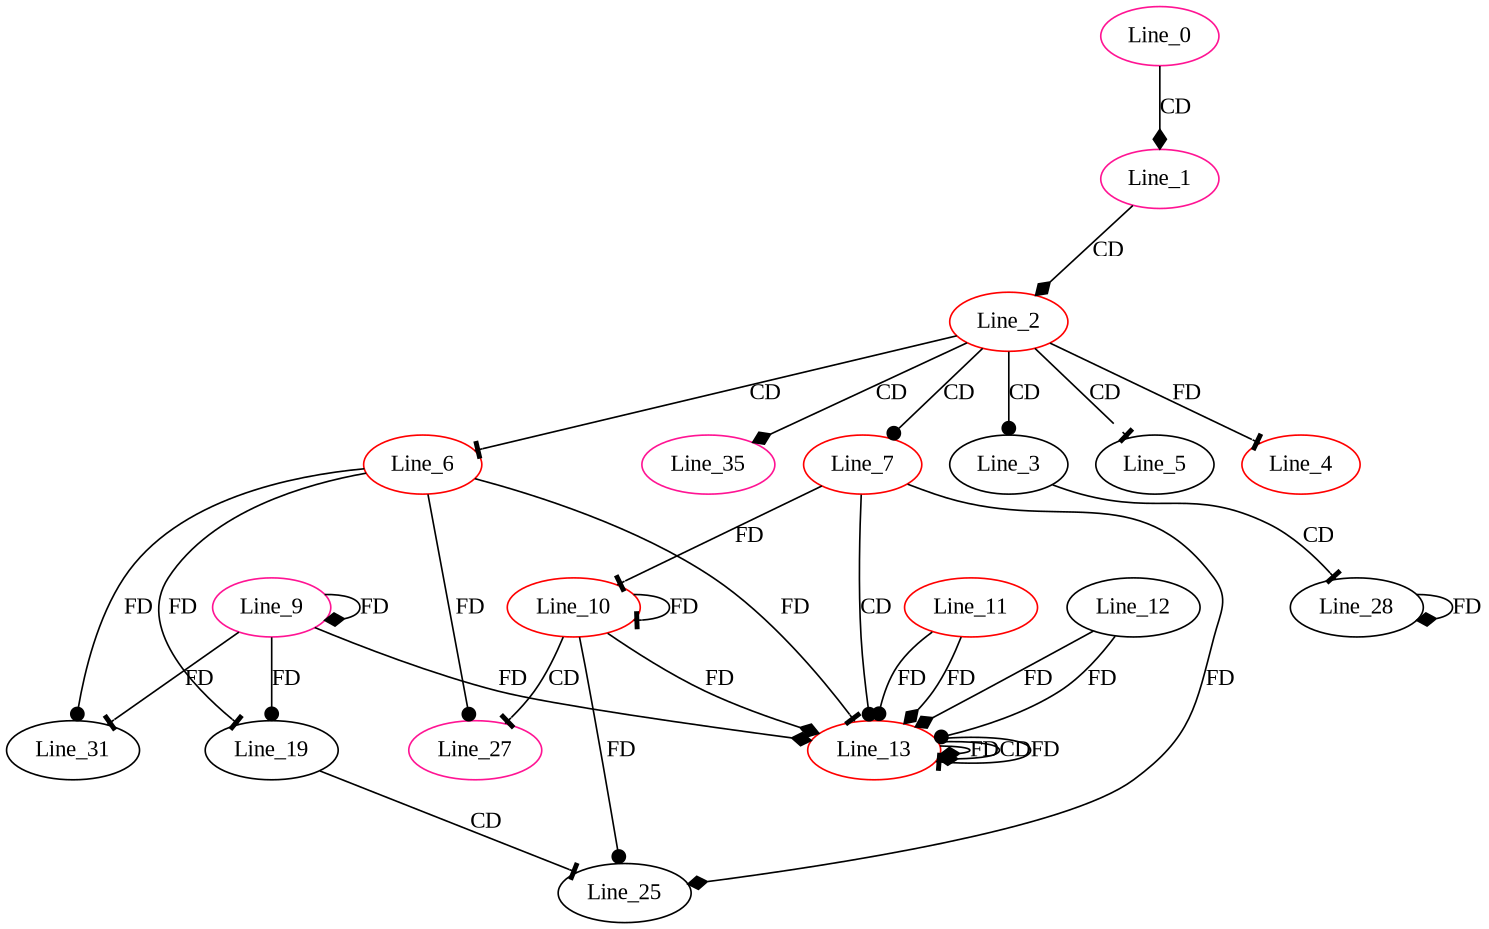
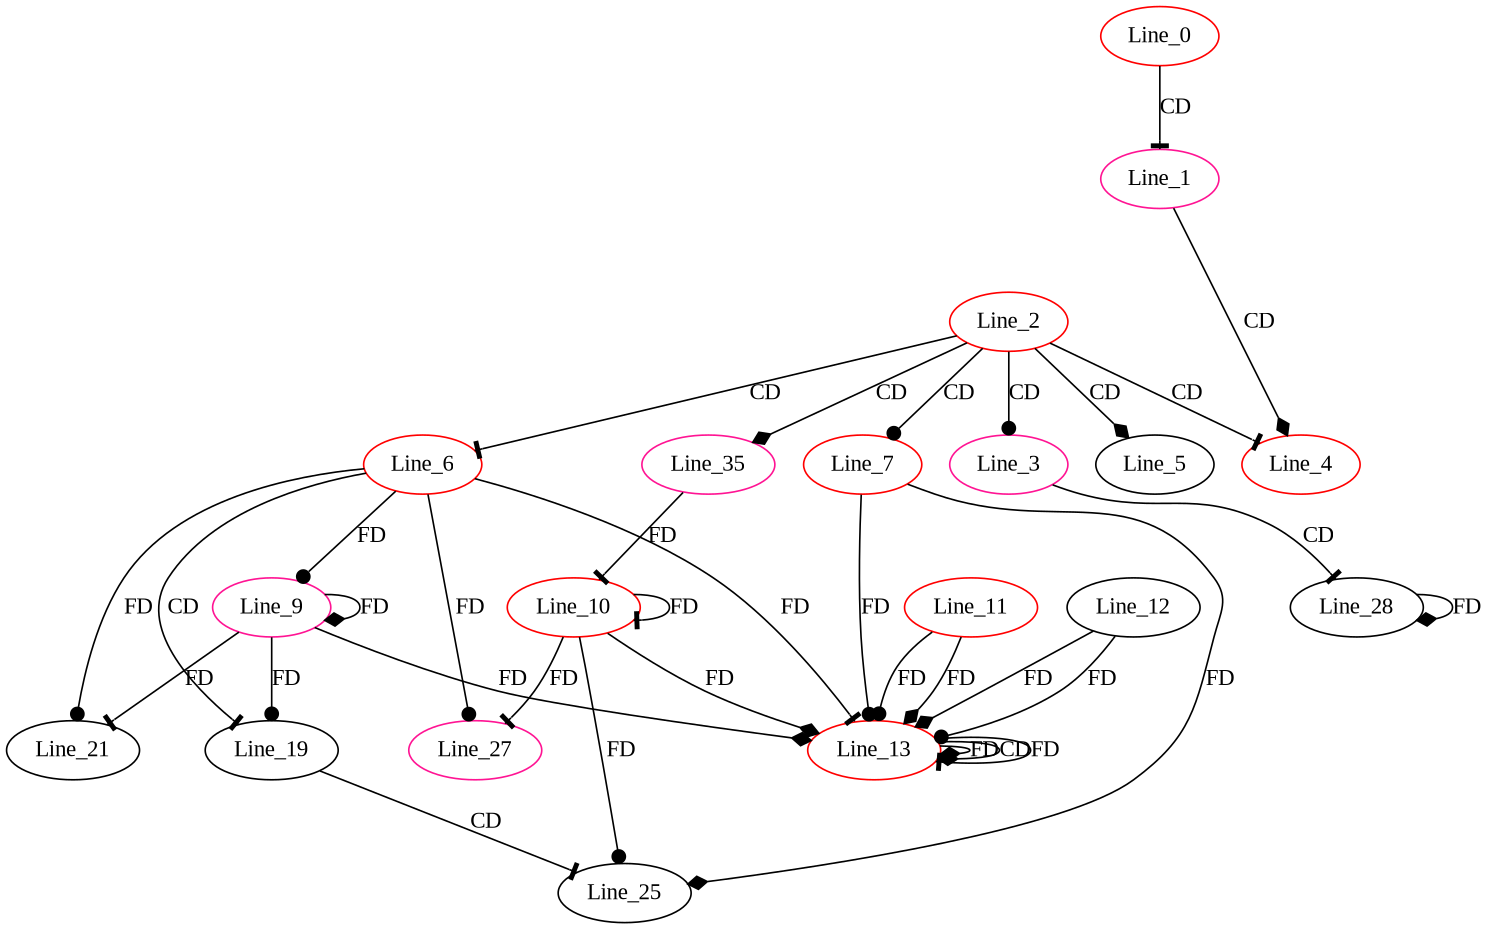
node "Line_0": color deeppink -> red
edge "Line_0" -> "Line_1": arrowhead diamond -> tee
edge "Line_1" -> "Line_2": now "Line_1" -> "Line_4"
edge "Line_2" -> "Line_5": arrowhead tee -> diamond
edge "Line_2" -> "Line_4": label "FD" -> "CD"
node "Line_3": color black -> deeppink
edge "Line_6" -> "Line_9": added, label "FD"
edge "Line_7" -> "Line_10": now "Line_35" -> "Line_10"
edge "Line_6" -> "Line_19": label "FD" -> "CD"
edge "Line_7" -> "Line_13": label "CD" -> "FD"
edge "Line_10" -> "Line_27": label "CD" -> "FD"
node "Line_31": label "Line_31" -> "Line_21"
